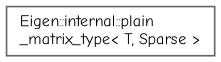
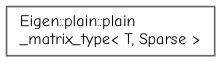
node "Eigen::internal::plain _matrix_type< T, Sparse >": label "Eigen::internal::plain _matrix_type< T, Sparse >" -> "Eigen::plain::plain _matrix_type< T, Sparse >"
